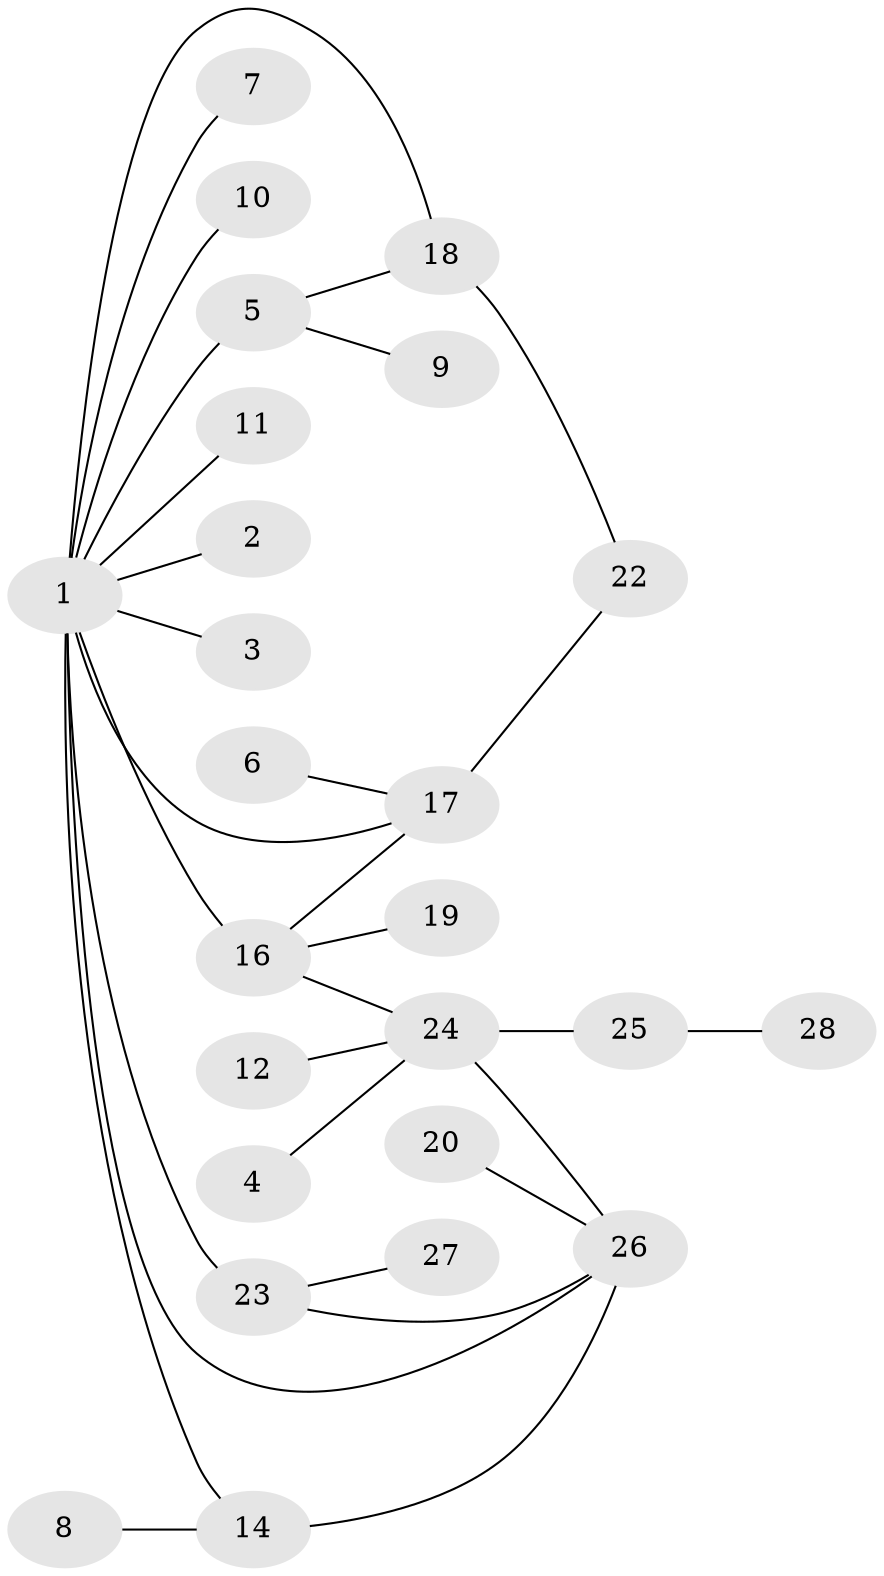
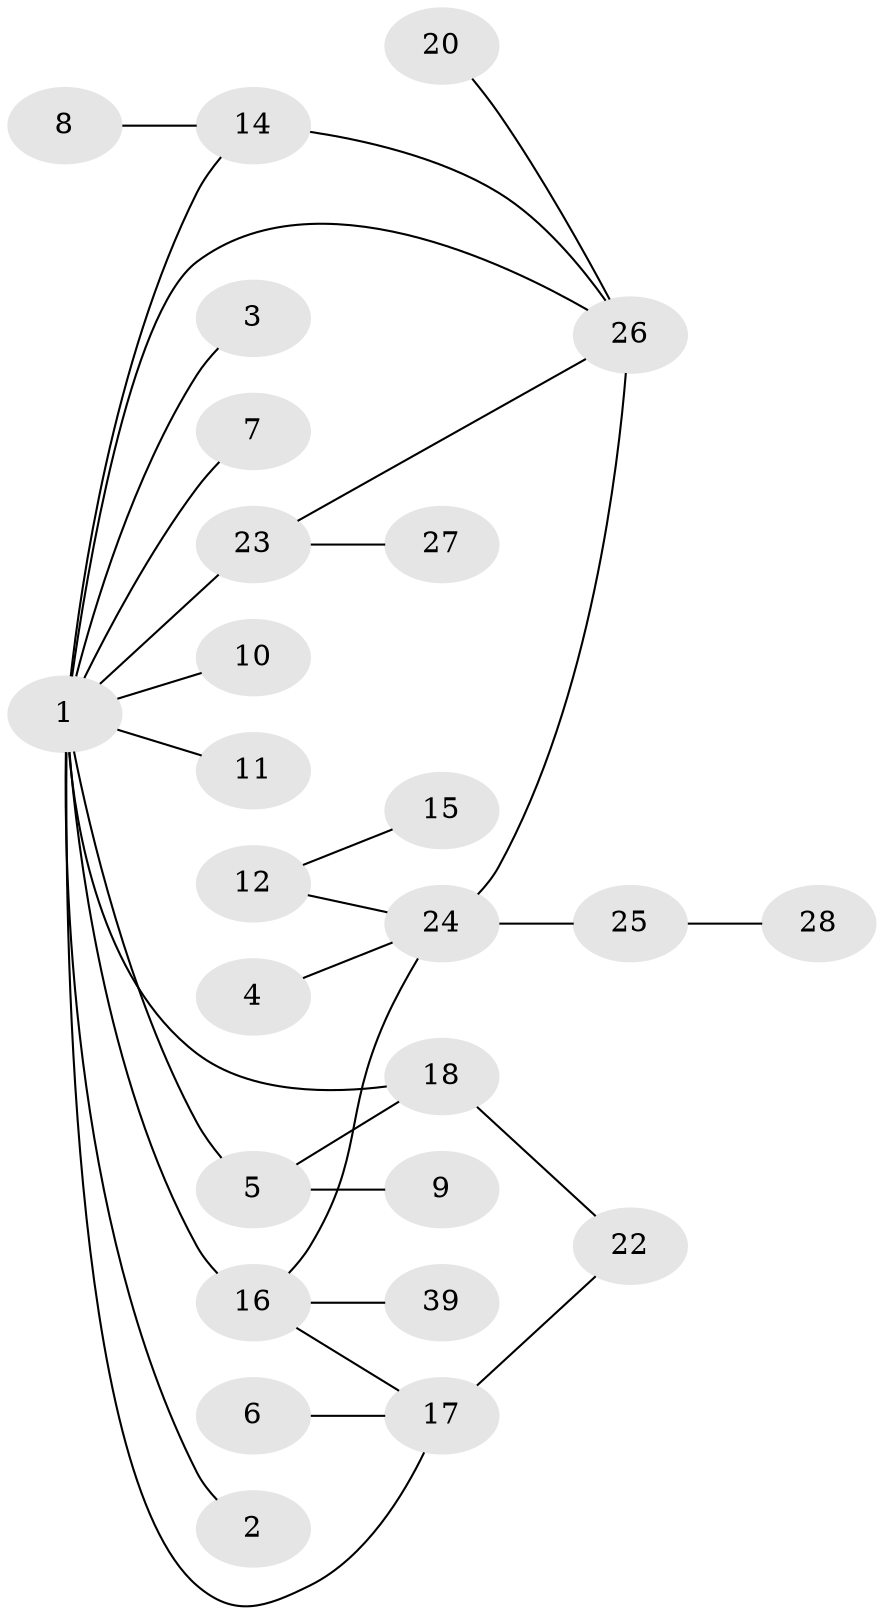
node "15": added
node "19": label "19" -> "39"
